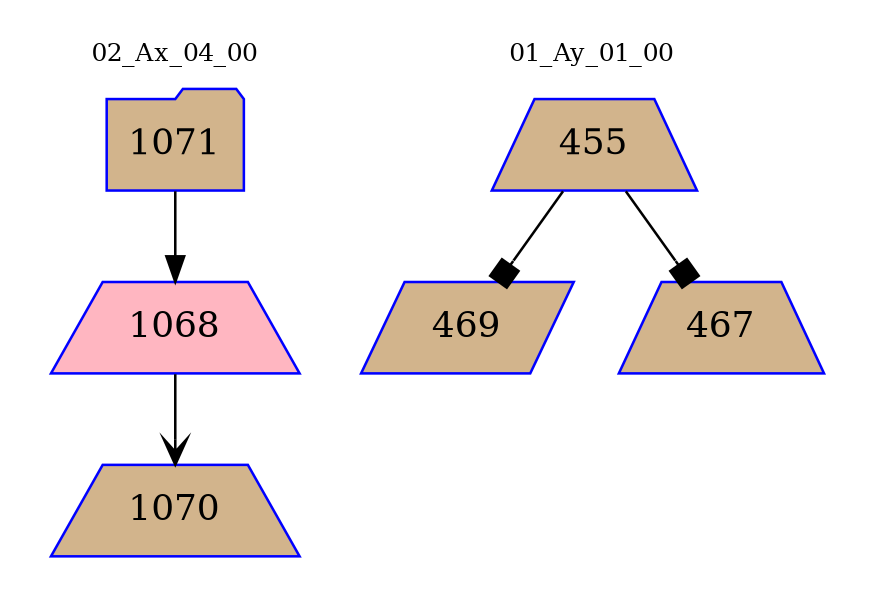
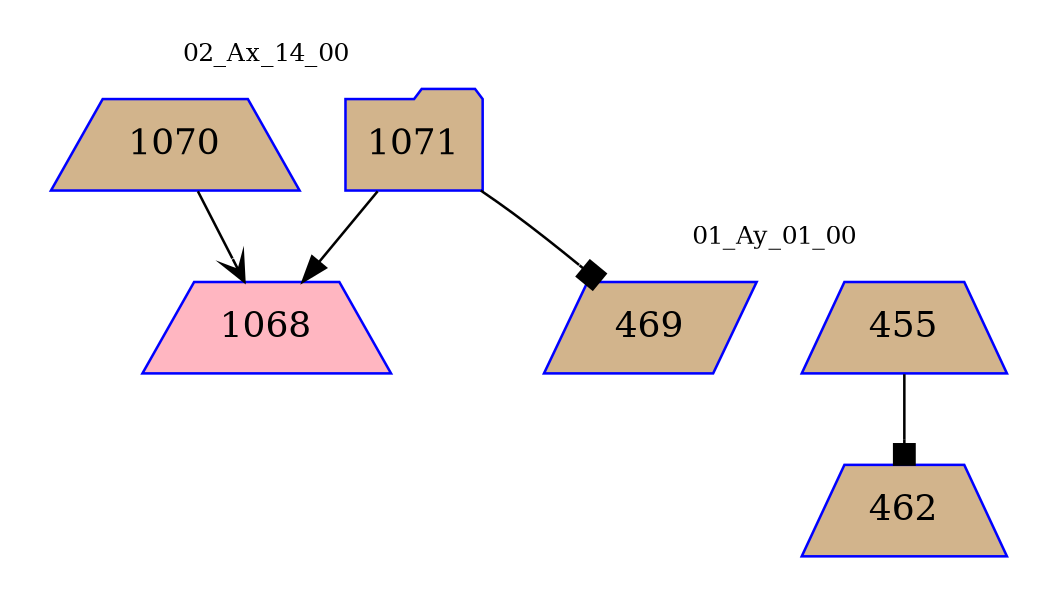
cluster "02_Ax_04_00": label "02_Ax_04_00" -> "02_Ax_14_00"
edge "455" -> "469": now "1071" -> "469"
node "467": label "467" -> "462"
edge "1068" -> "1070": reversed
